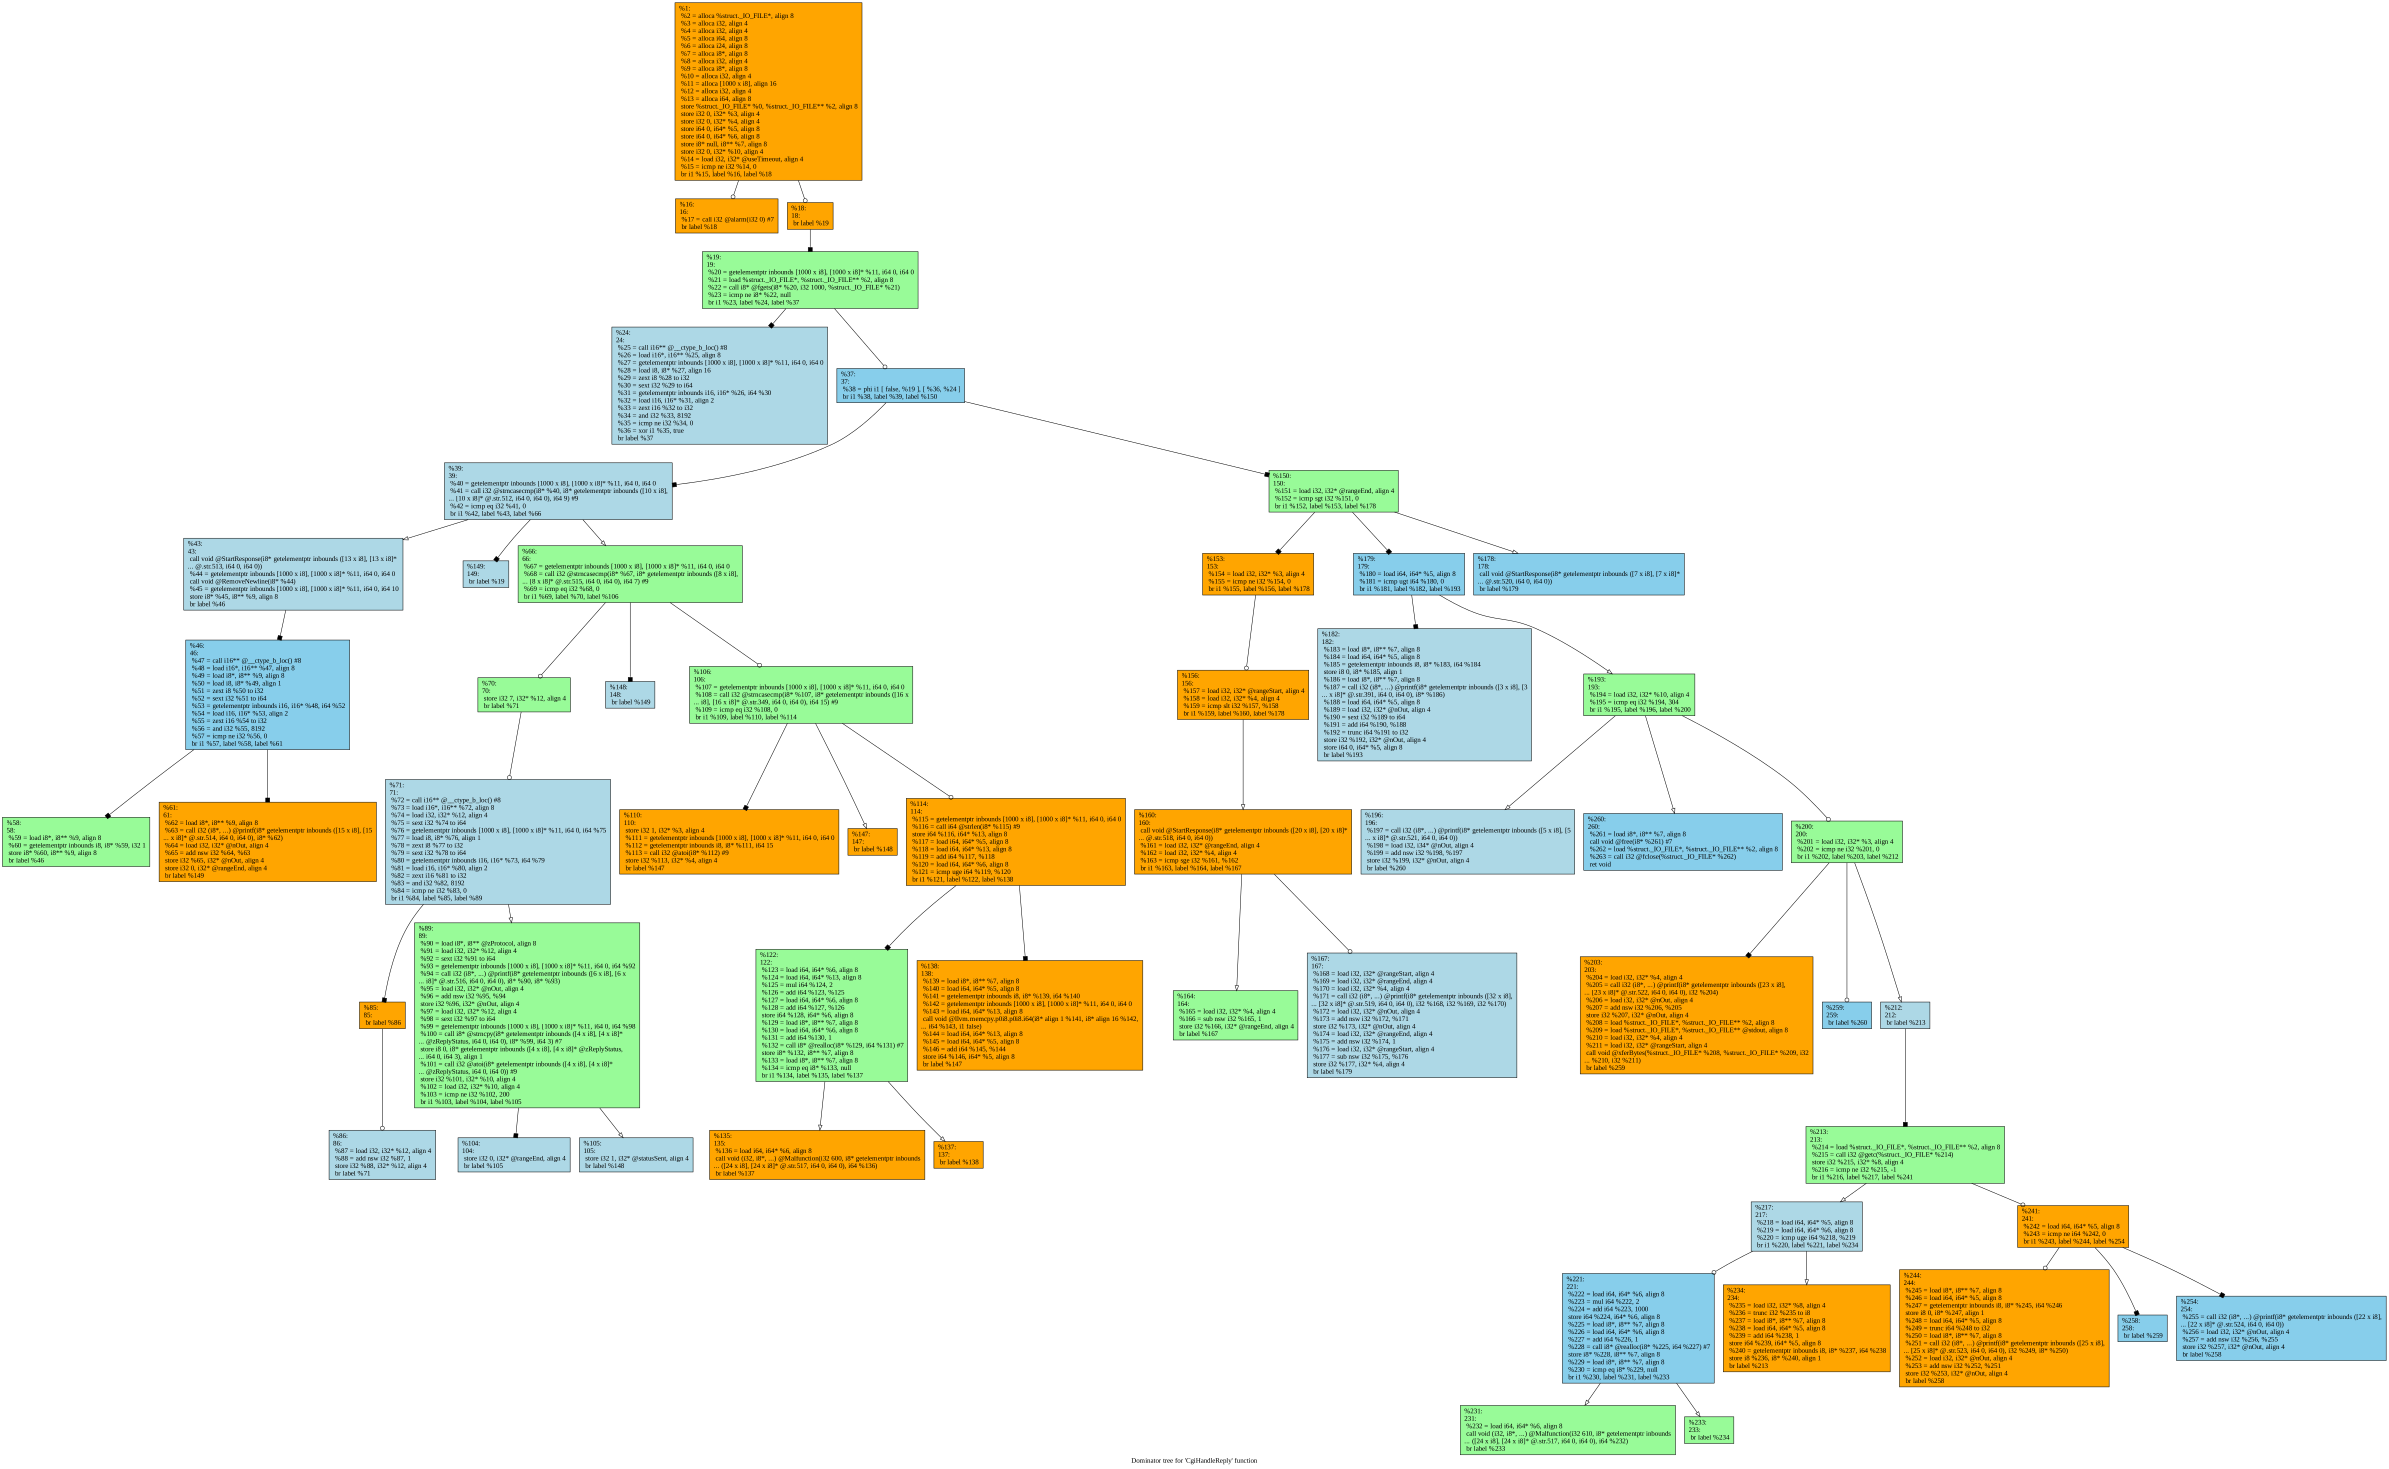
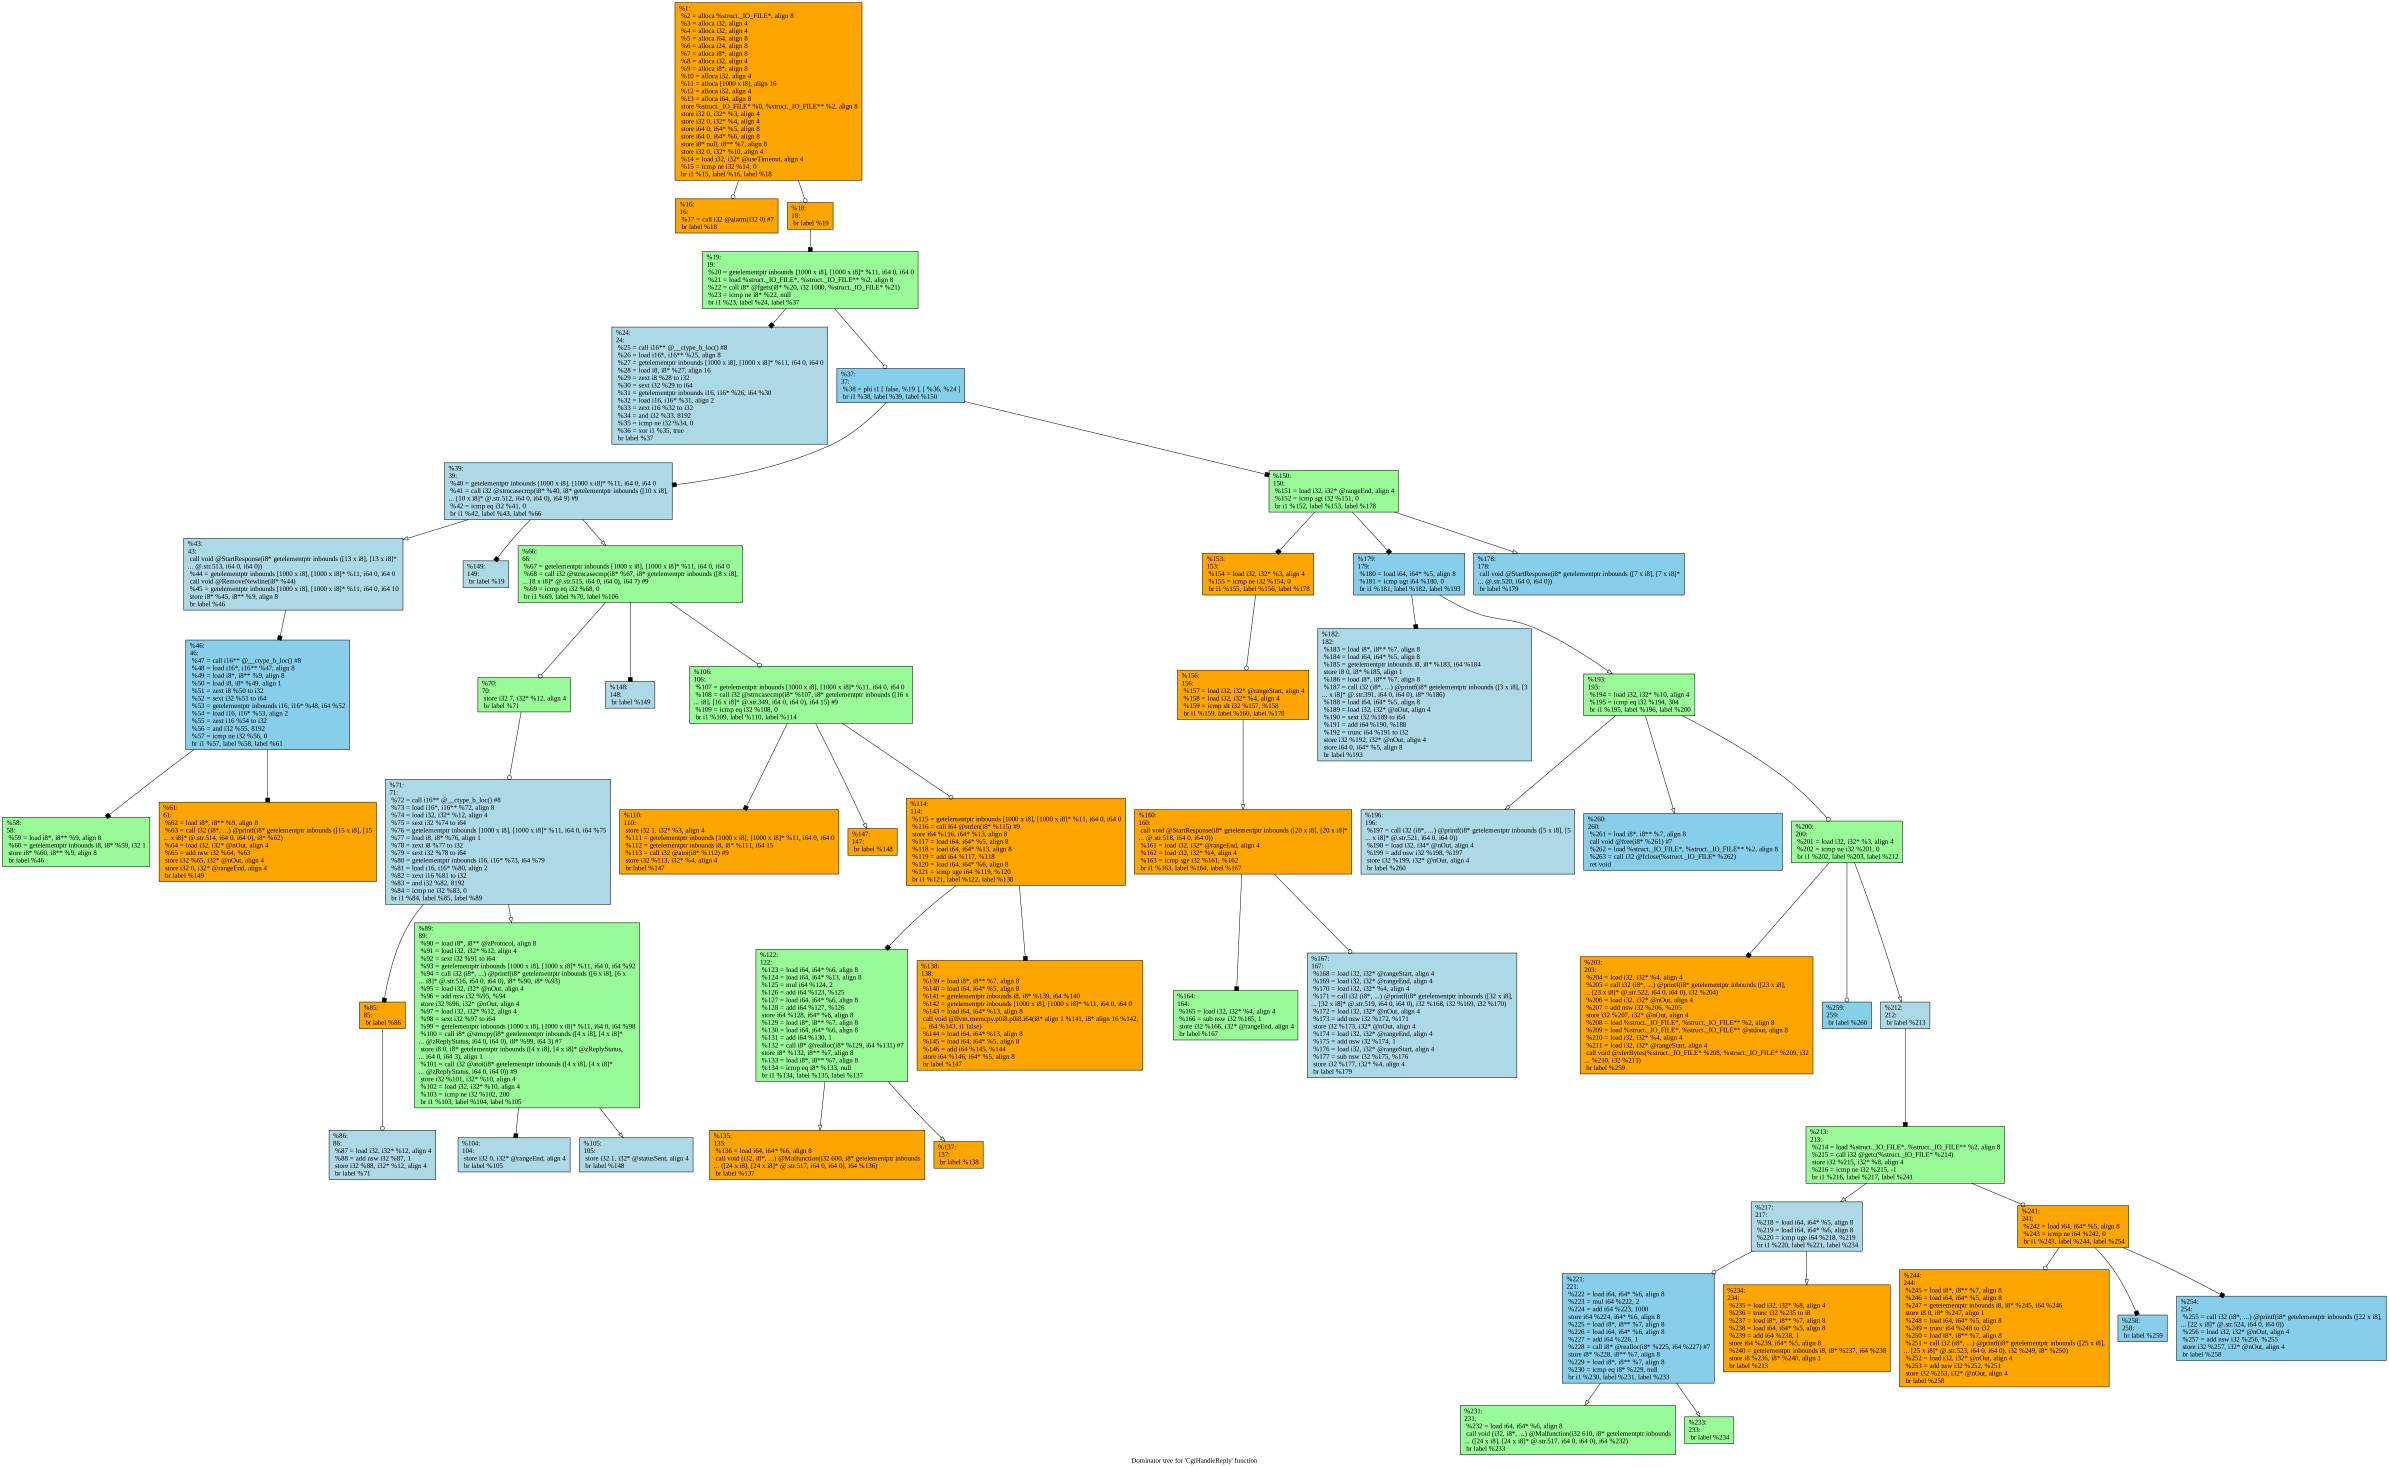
edge "%160:" -> "%164:": arrowhead onormal -> box
